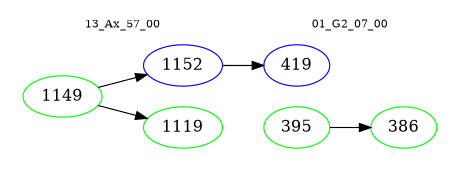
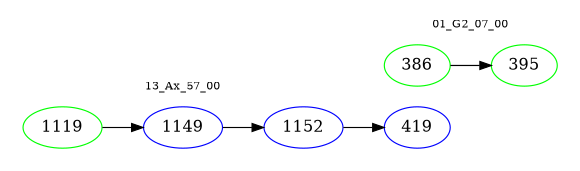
node "1149": color green -> blue
edge "1149" -> "1119": reversed
edge "395" -> "386": reversed
